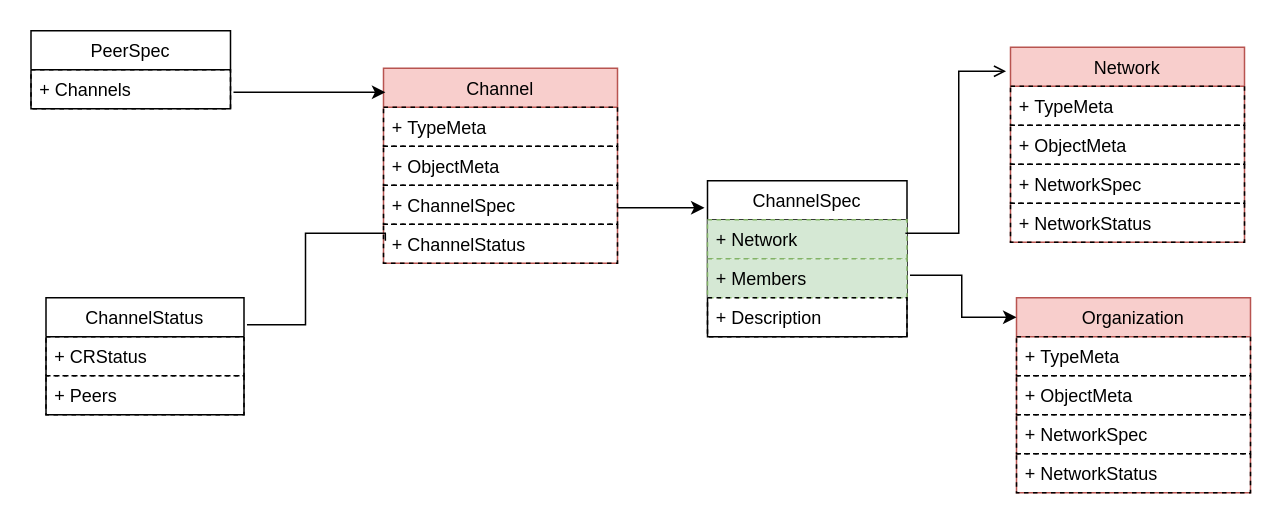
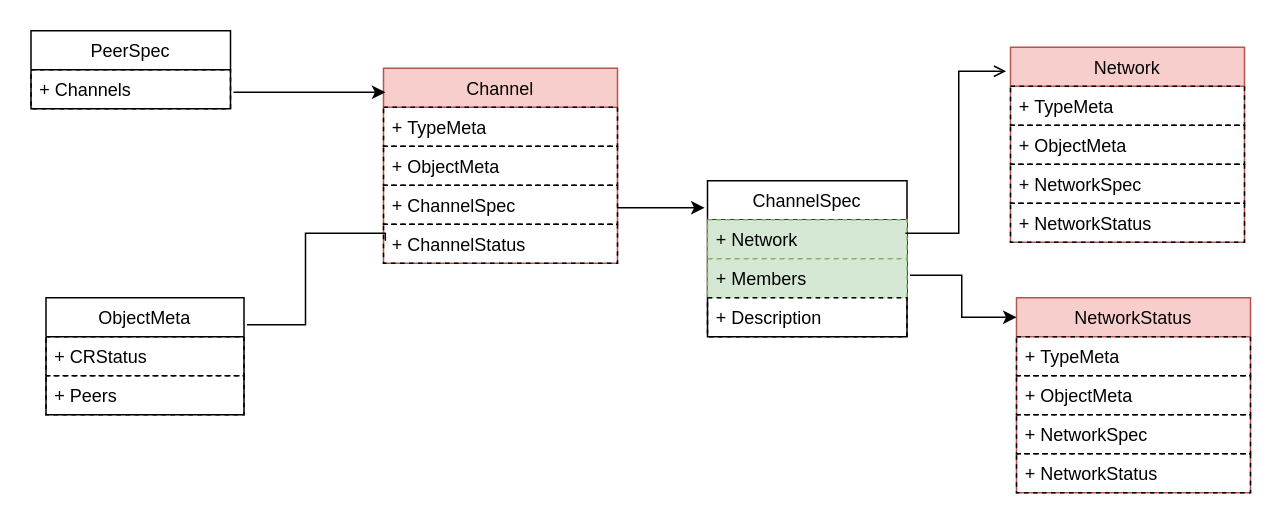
node "ChannelStatus": label "ChannelStatus" -> "ObjectMeta"
node "Organization": label "Organization" -> "NetworkStatus"
